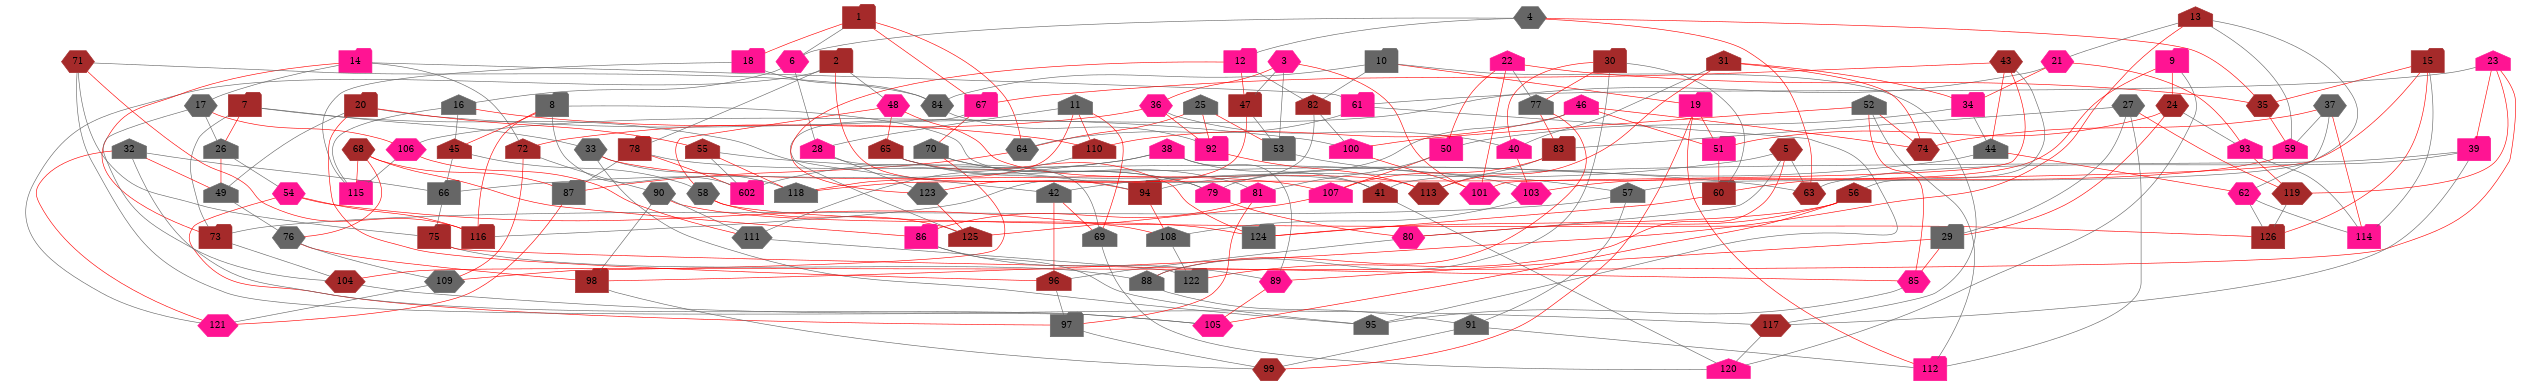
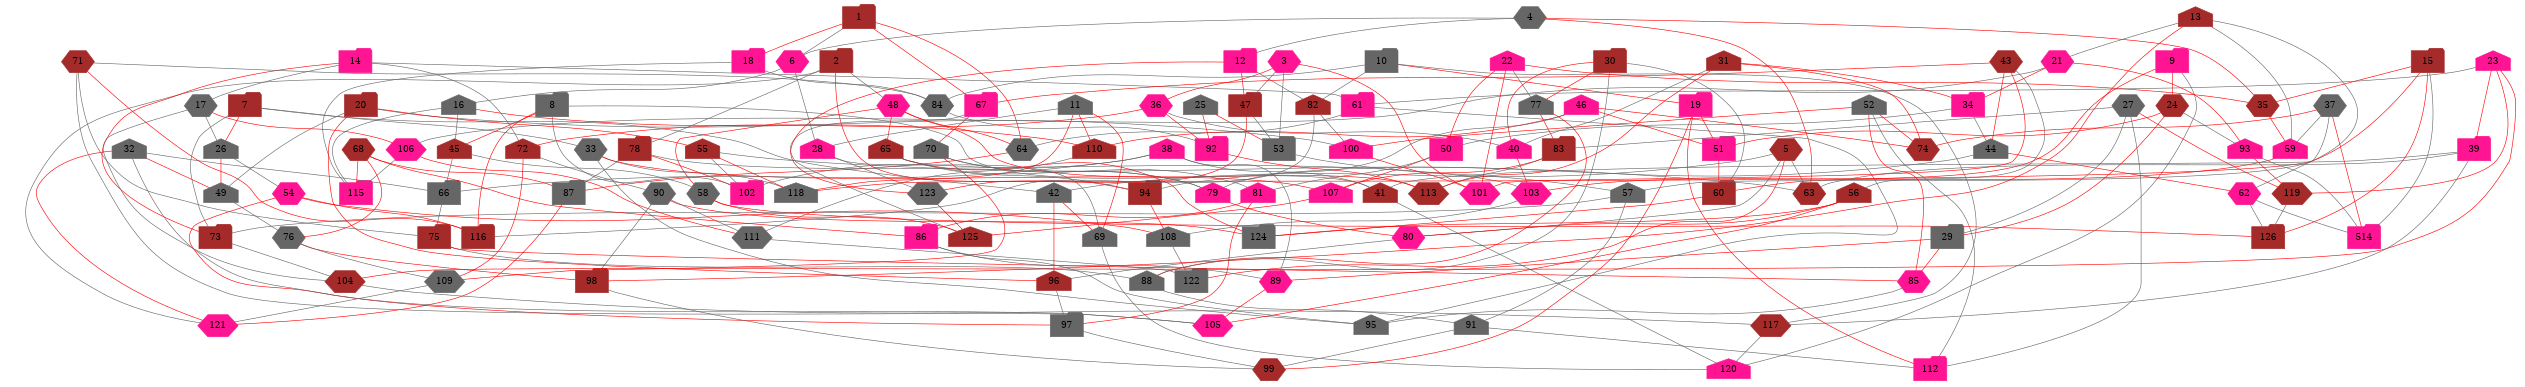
edge "25" -- "64": now "48" -- "64"
node "602": label "602" -> "102"
node "114": label "114" -> "514"
